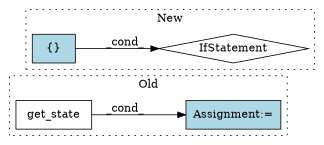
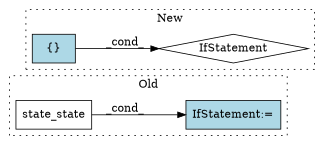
node "get_state": label "get_state" -> "state_state"
node "Assignment:=": label "Assignment:=" -> "IfStatement:="
